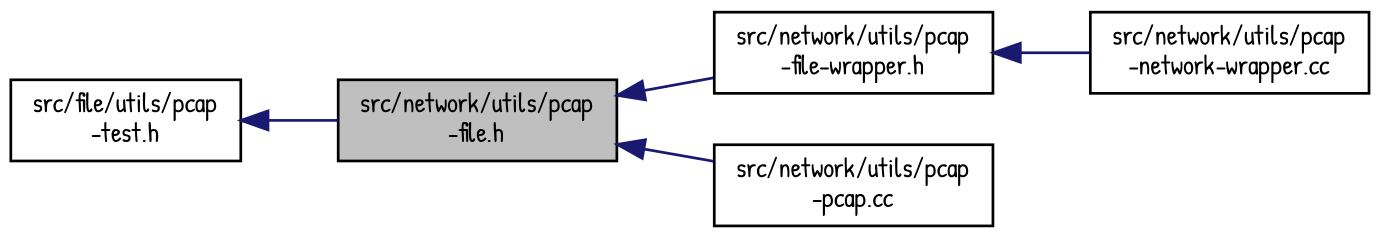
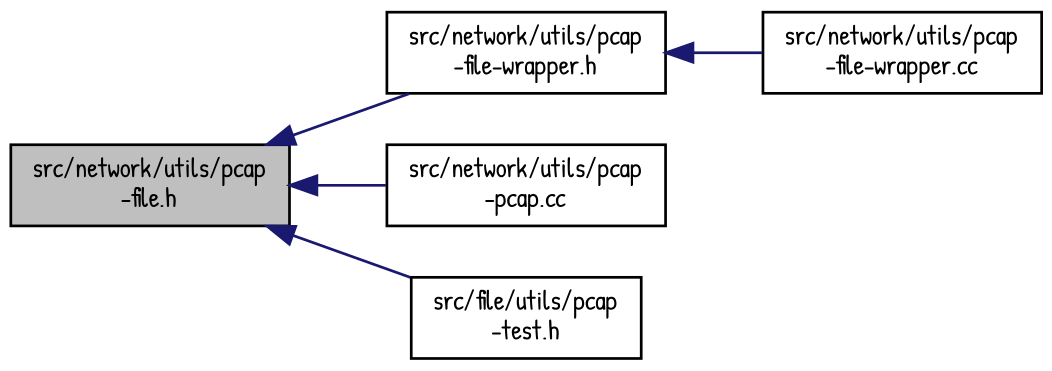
node "src/network/utils/pcap -network-wrapper.cc": label "src/network/utils/pcap -network-wrapper.cc" -> "src/network/utils/pcap -file-wrapper.cc"
edge "src/network/utils/pcap -file.h" -> "src/file/utils/pcap -test.h": reversed
